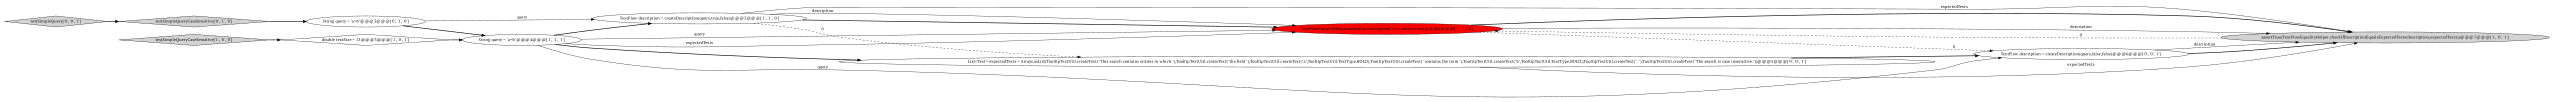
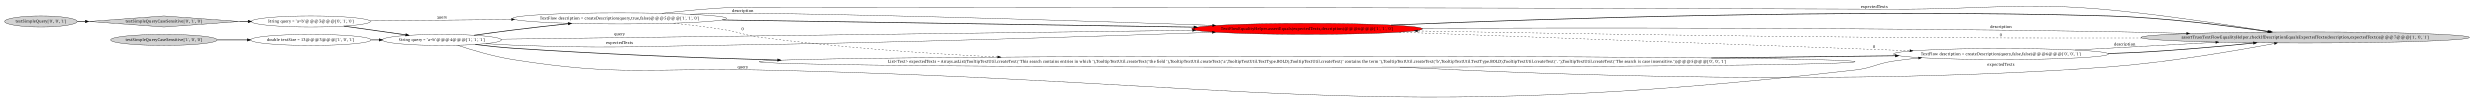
node "testSimpleQuery['0', '0', '1']": shape diamond -> ellipse
node "testSimpleQueryCaseSensitive['1', '0', '0']": shape diamond -> ellipse
node "double textSize = 13@@@3@@@['1', '0', '1']": shape diamond -> ellipse
